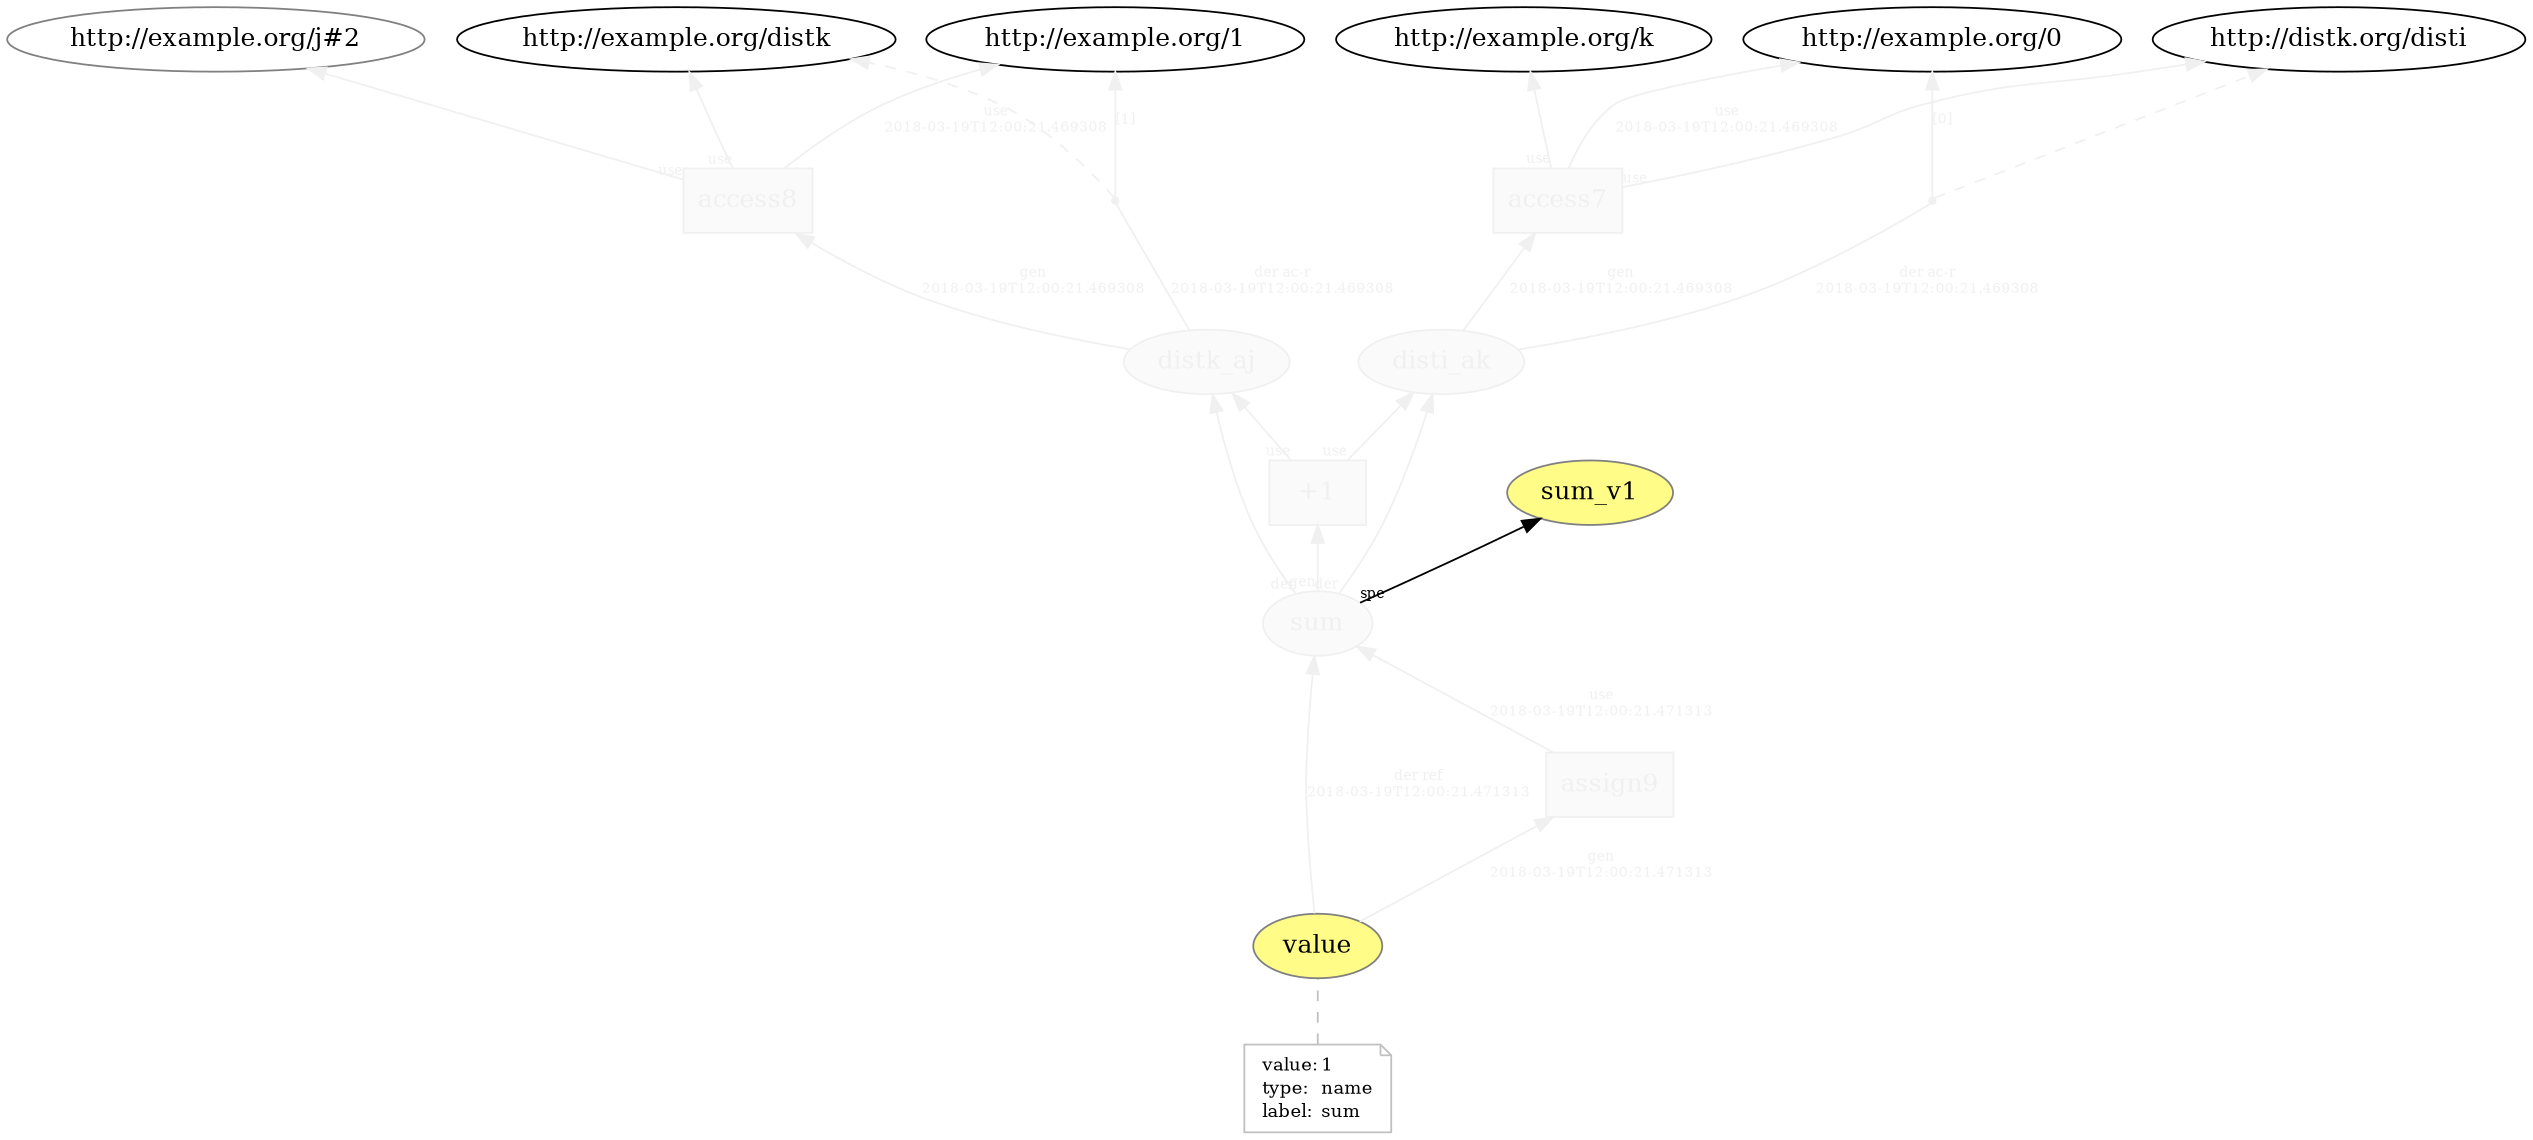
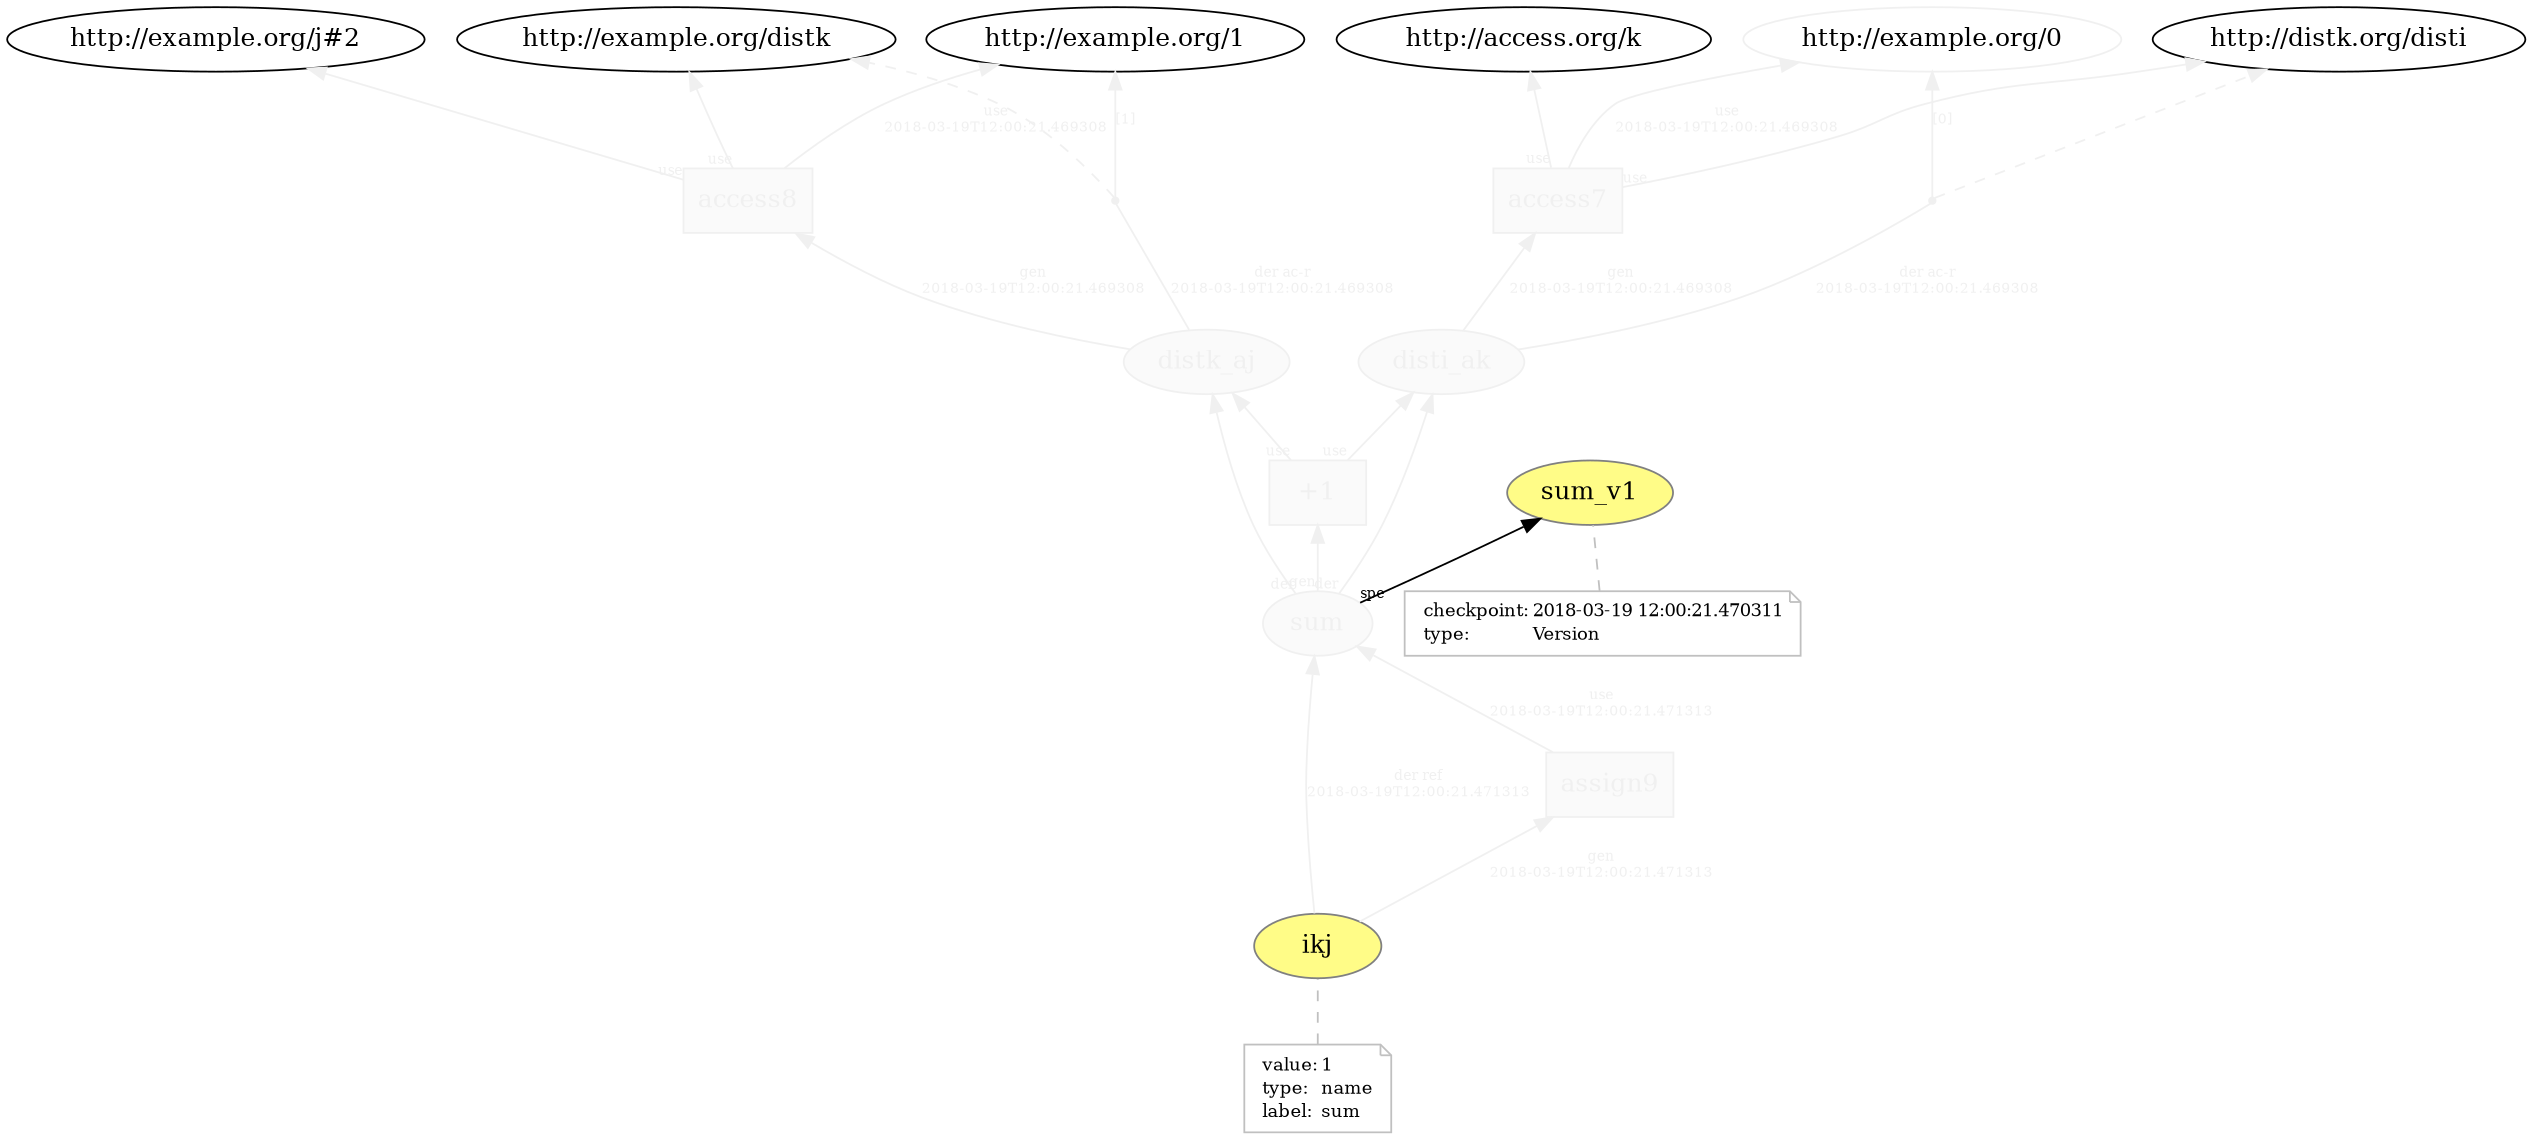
node "http://example.org/j#2": color #808080 -> black
node "http://example.org/k": label "http://example.org/k" -> "http://access.org/k"
node "http://example.org/0": color black -> #f0f0f0
node "checkpoint:": added
node "value": label "value" -> "ikj"
